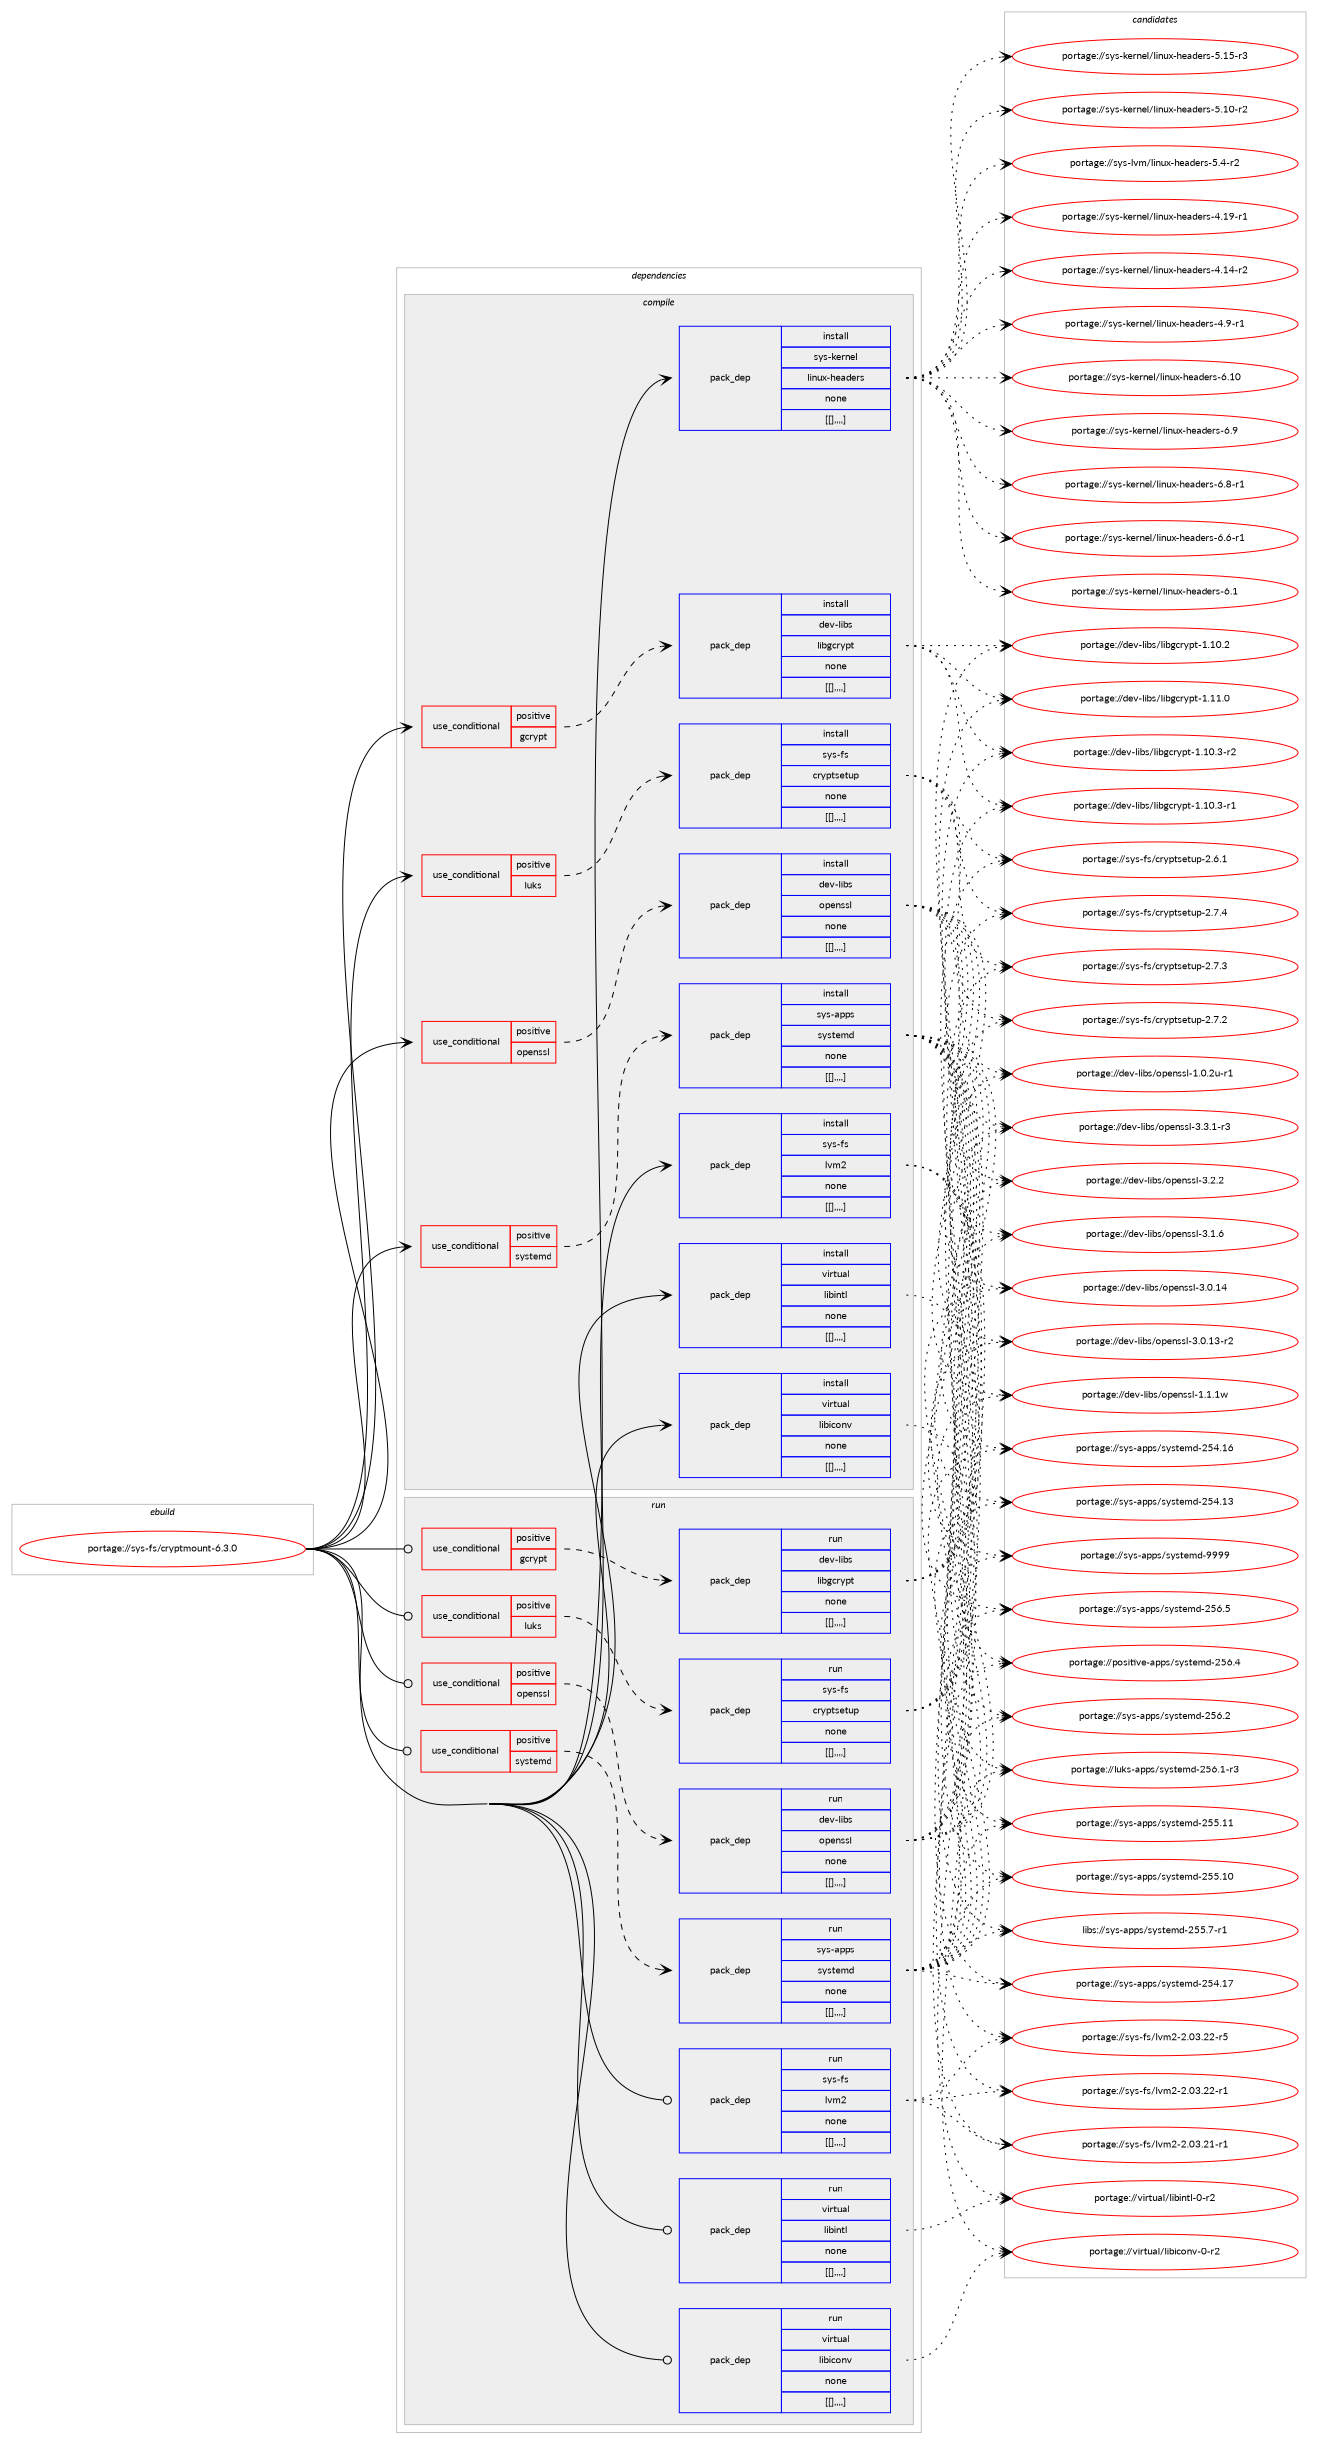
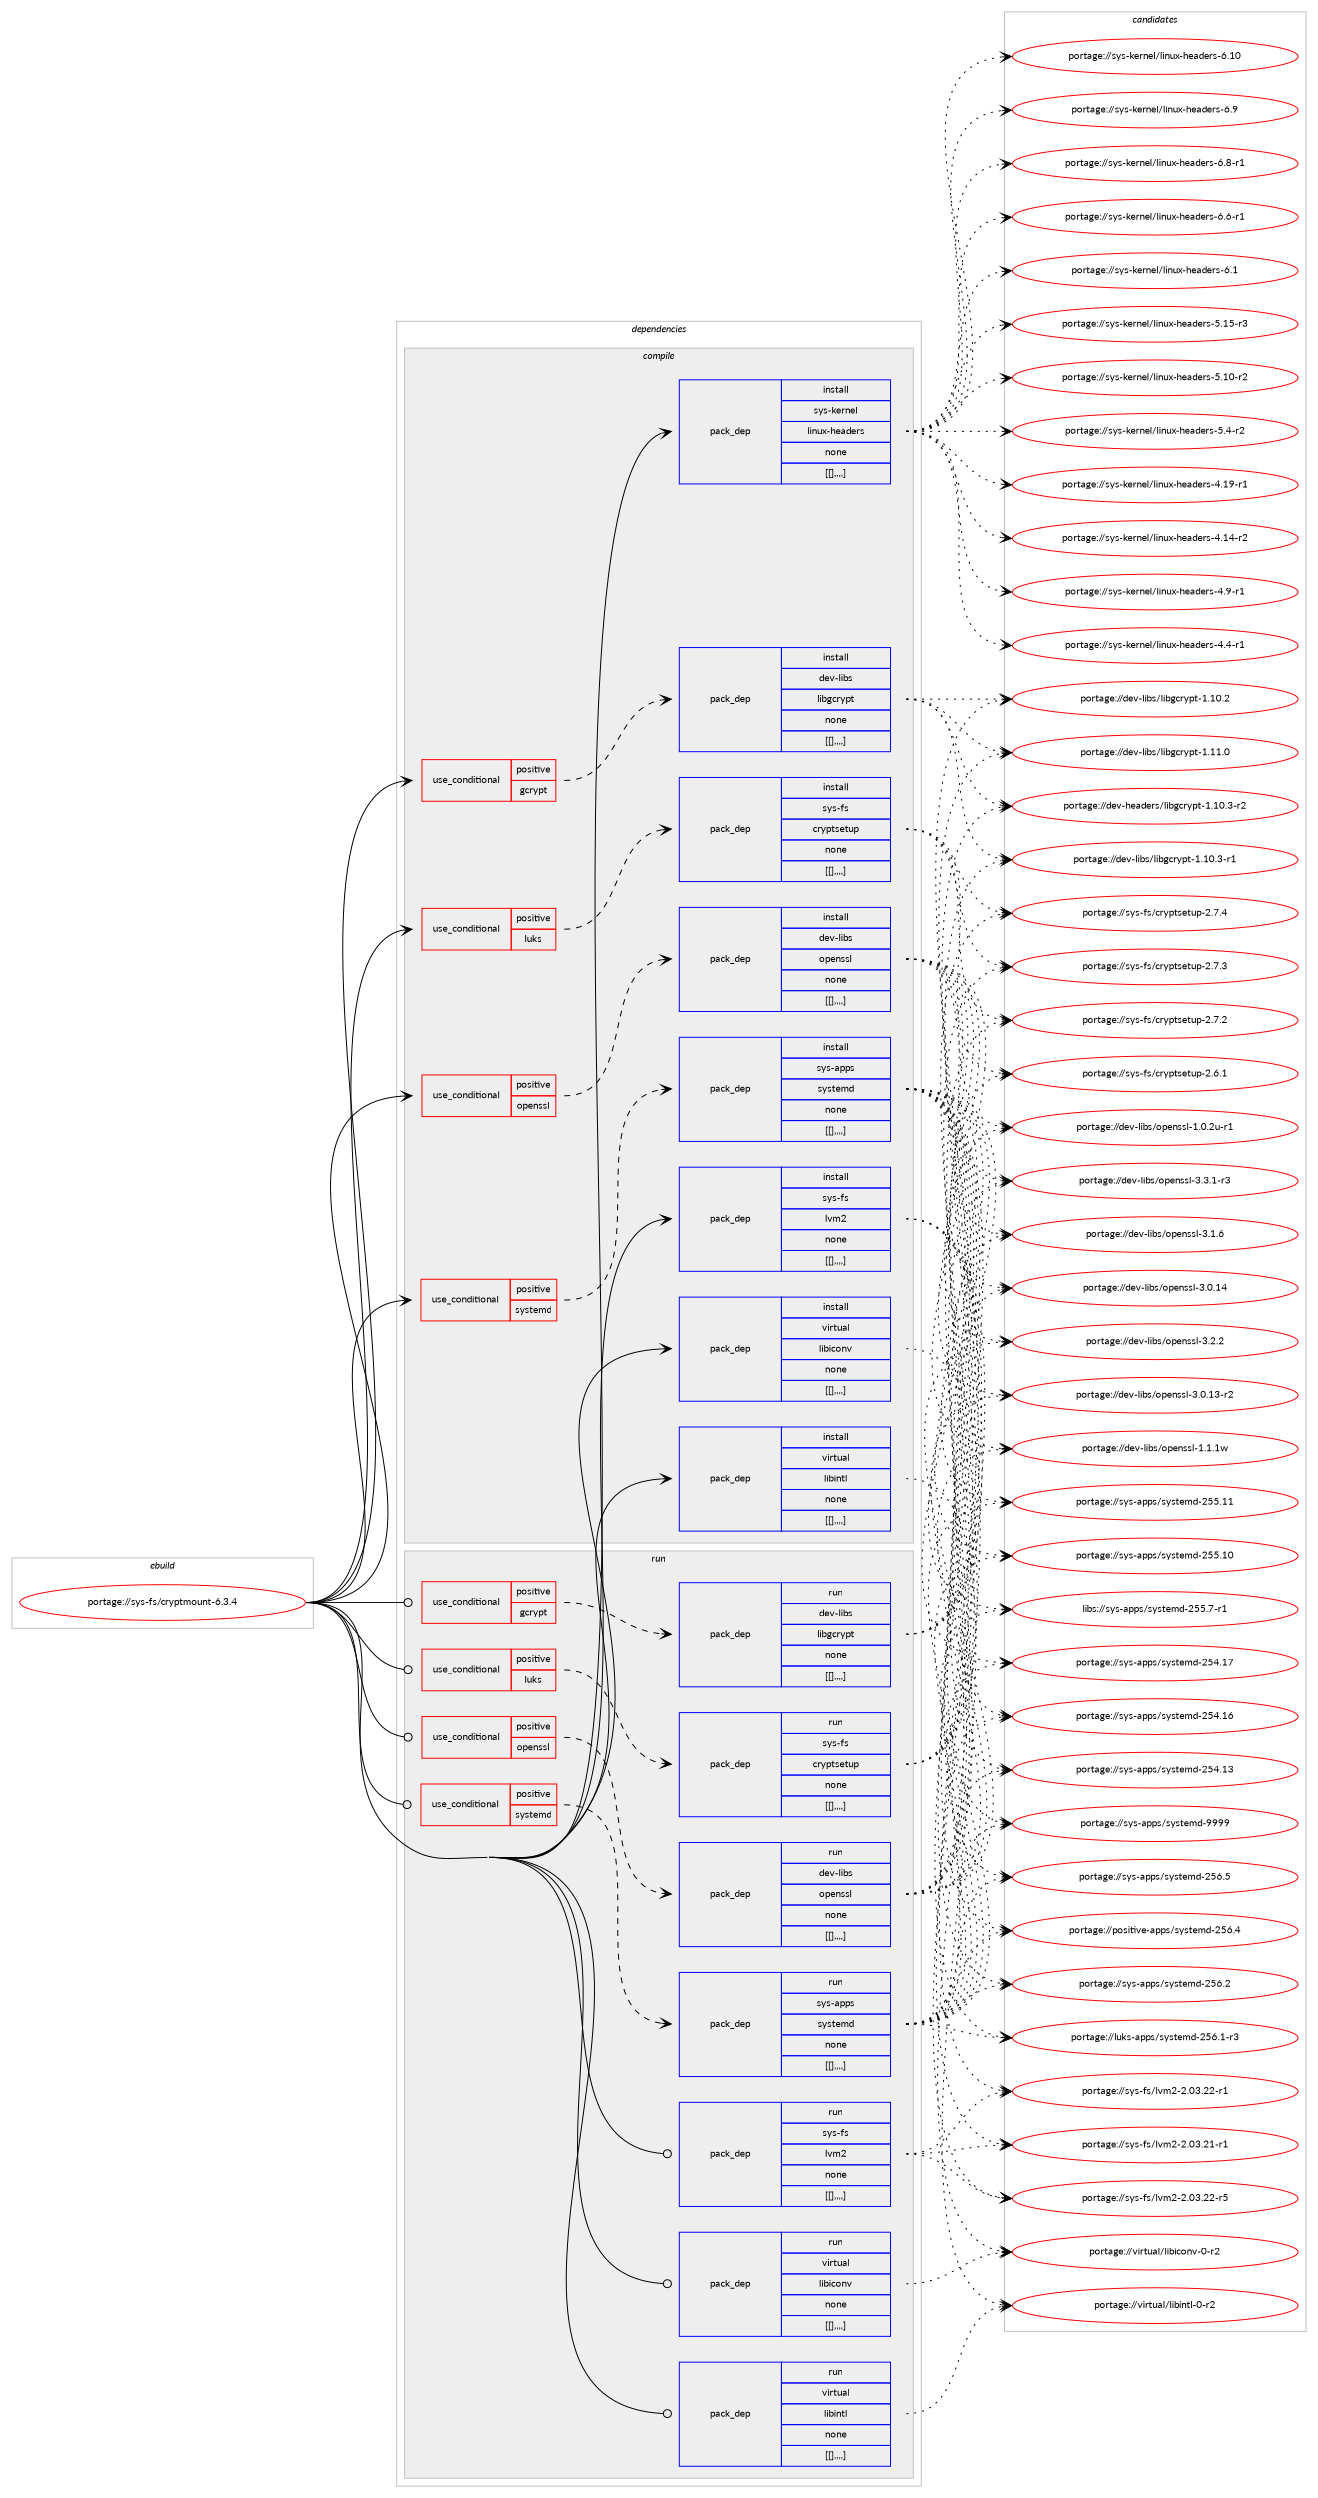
node "portage://sys-lvm/linux-headers-5.4-r2": label "portage://sys-lvm/linux-headers-5.4-r2" -> "portage://sys-kernel/linux-headers-5.4-r2"
node "portage://sys-kernel/linux-headers-4.4-r1": added
node "portage://dev-libs/libgcrypt-1.10.3-r2": label "portage://dev-libs/libgcrypt-1.10.3-r2" -> "portage://dev-headers/libgcrypt-1.10.3-r2"
node "portage://sys-fs/cryptmount-6.3.0": label "portage://sys-fs/cryptmount-6.3.0" -> "portage://sys-fs/cryptmount-6.3.4"
